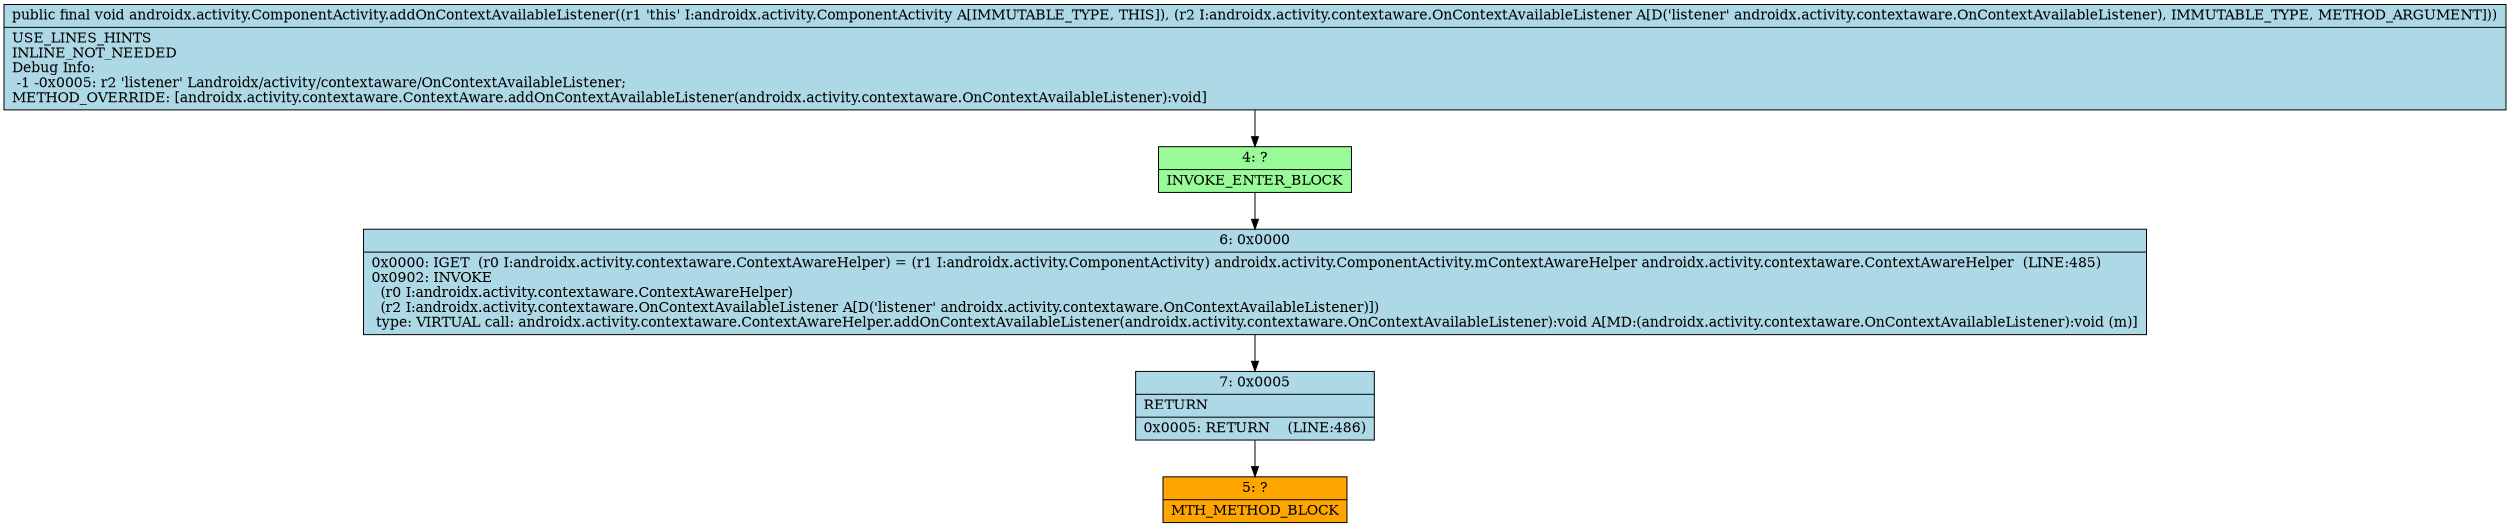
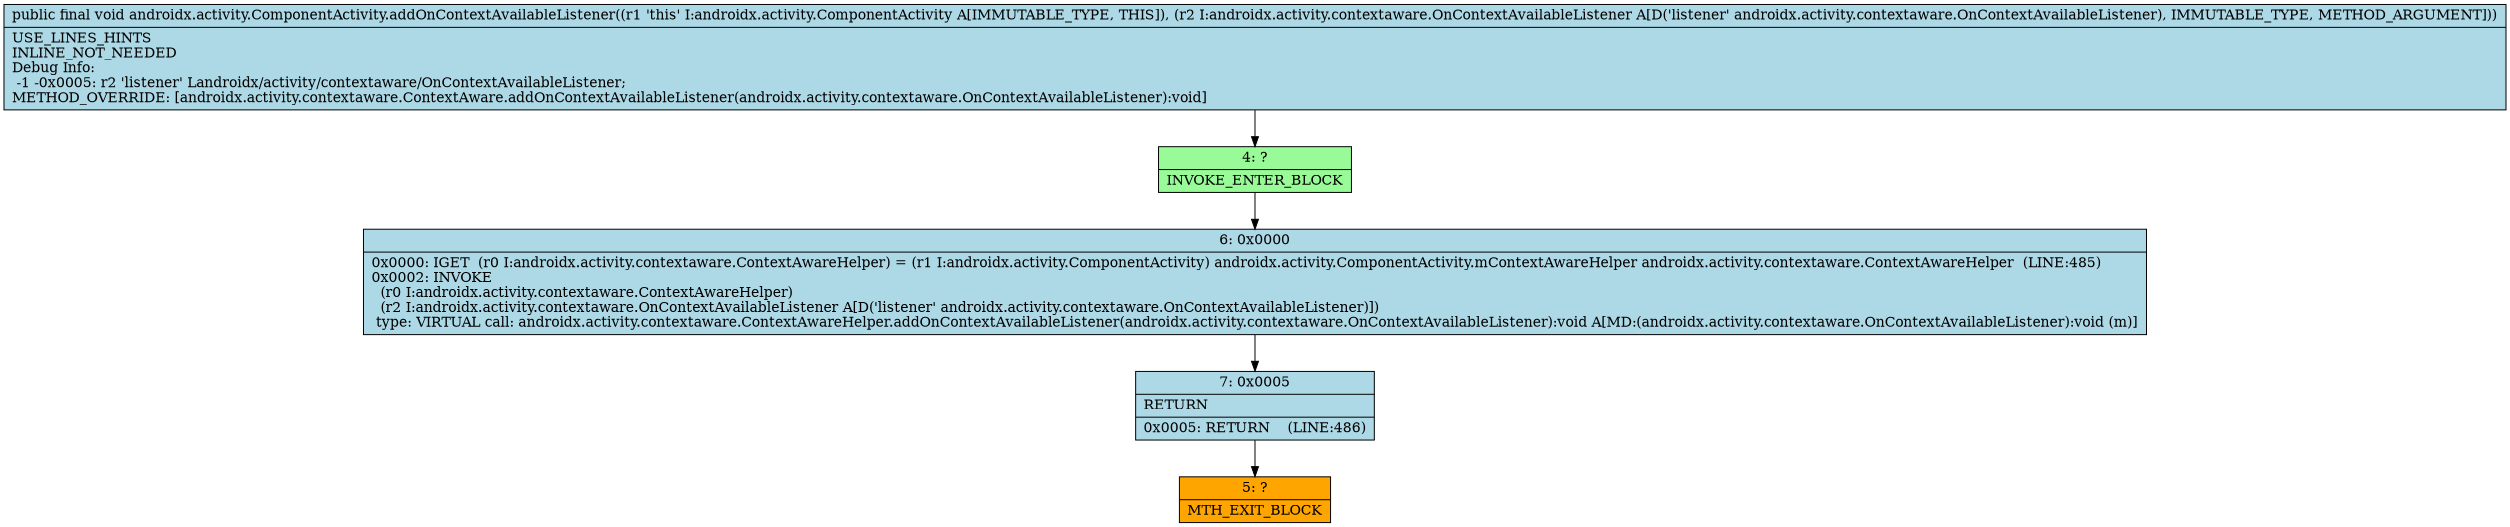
node "6: 0x0000": text "0x0902: INVOKE" -> "0x0002: INVOKE"
node "5: ?": text "MTH_METHOD_BLOCK" -> "MTH_EXIT_BLOCK"
